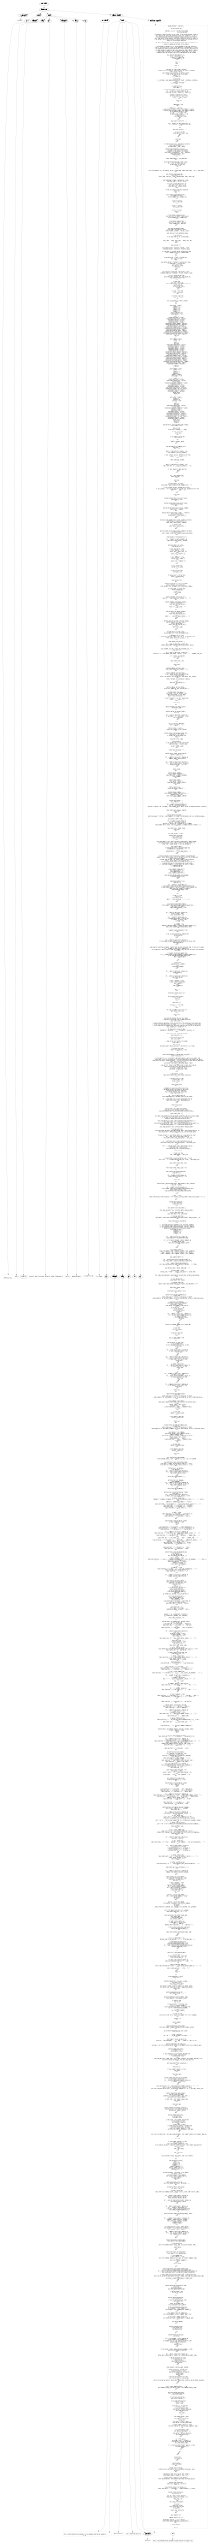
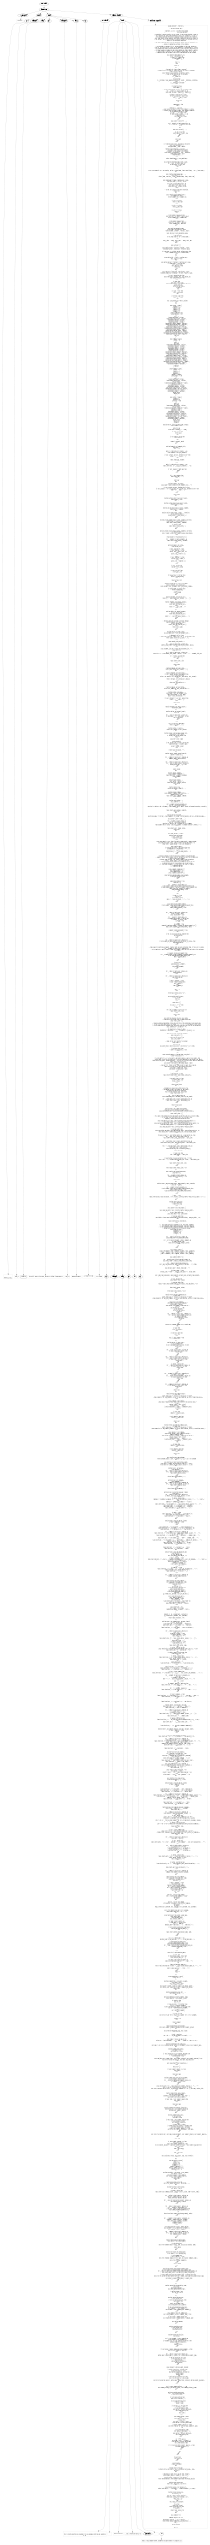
node "found here": removed
